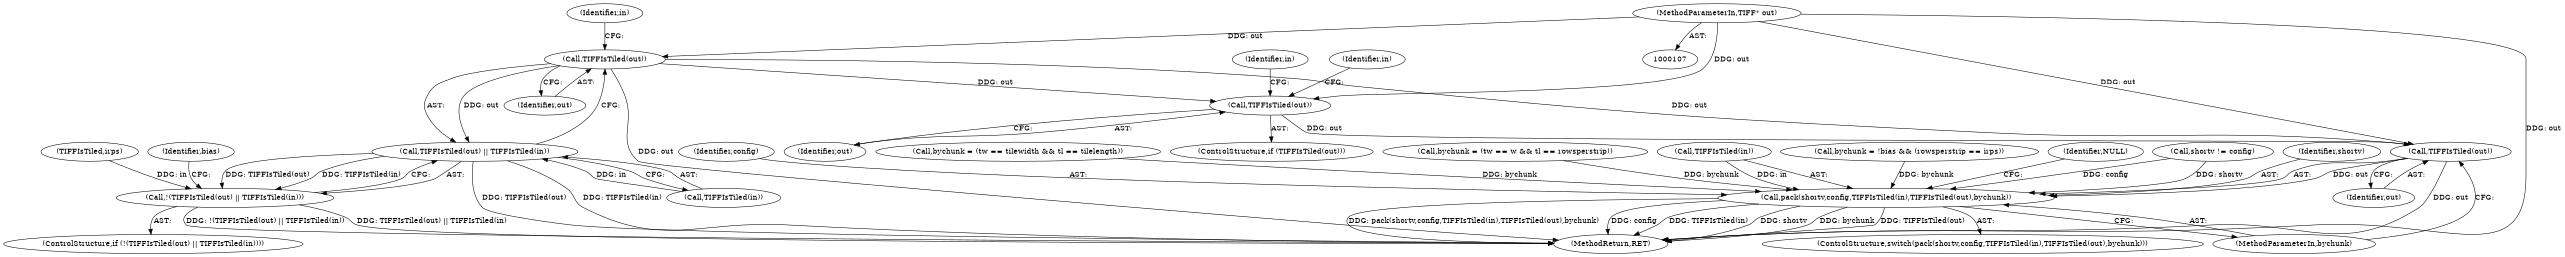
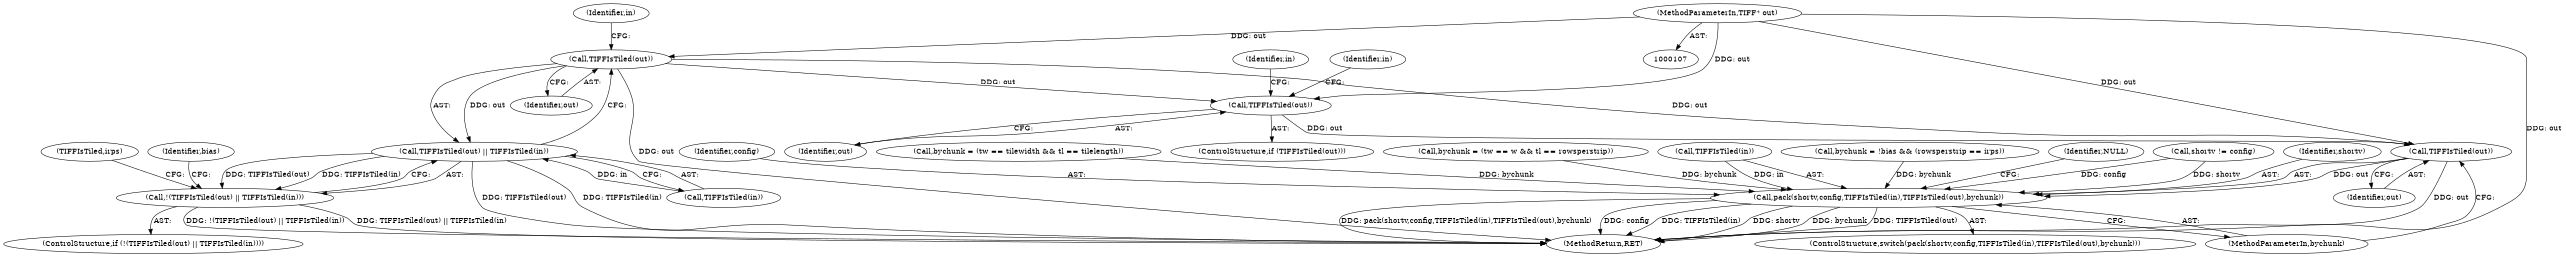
edge "(TIFFIsTiled,irps)" -> "(Call,!(TIFFIsTiled(out) || TIFFIsTiled(in)))": label "DDG: in" -> "CFG: "
